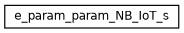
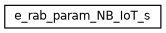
node "e_param_param_NB_IoT_s": label "e_param_param_NB_IoT_s" -> "e_rab_param_NB_IoT_s"
